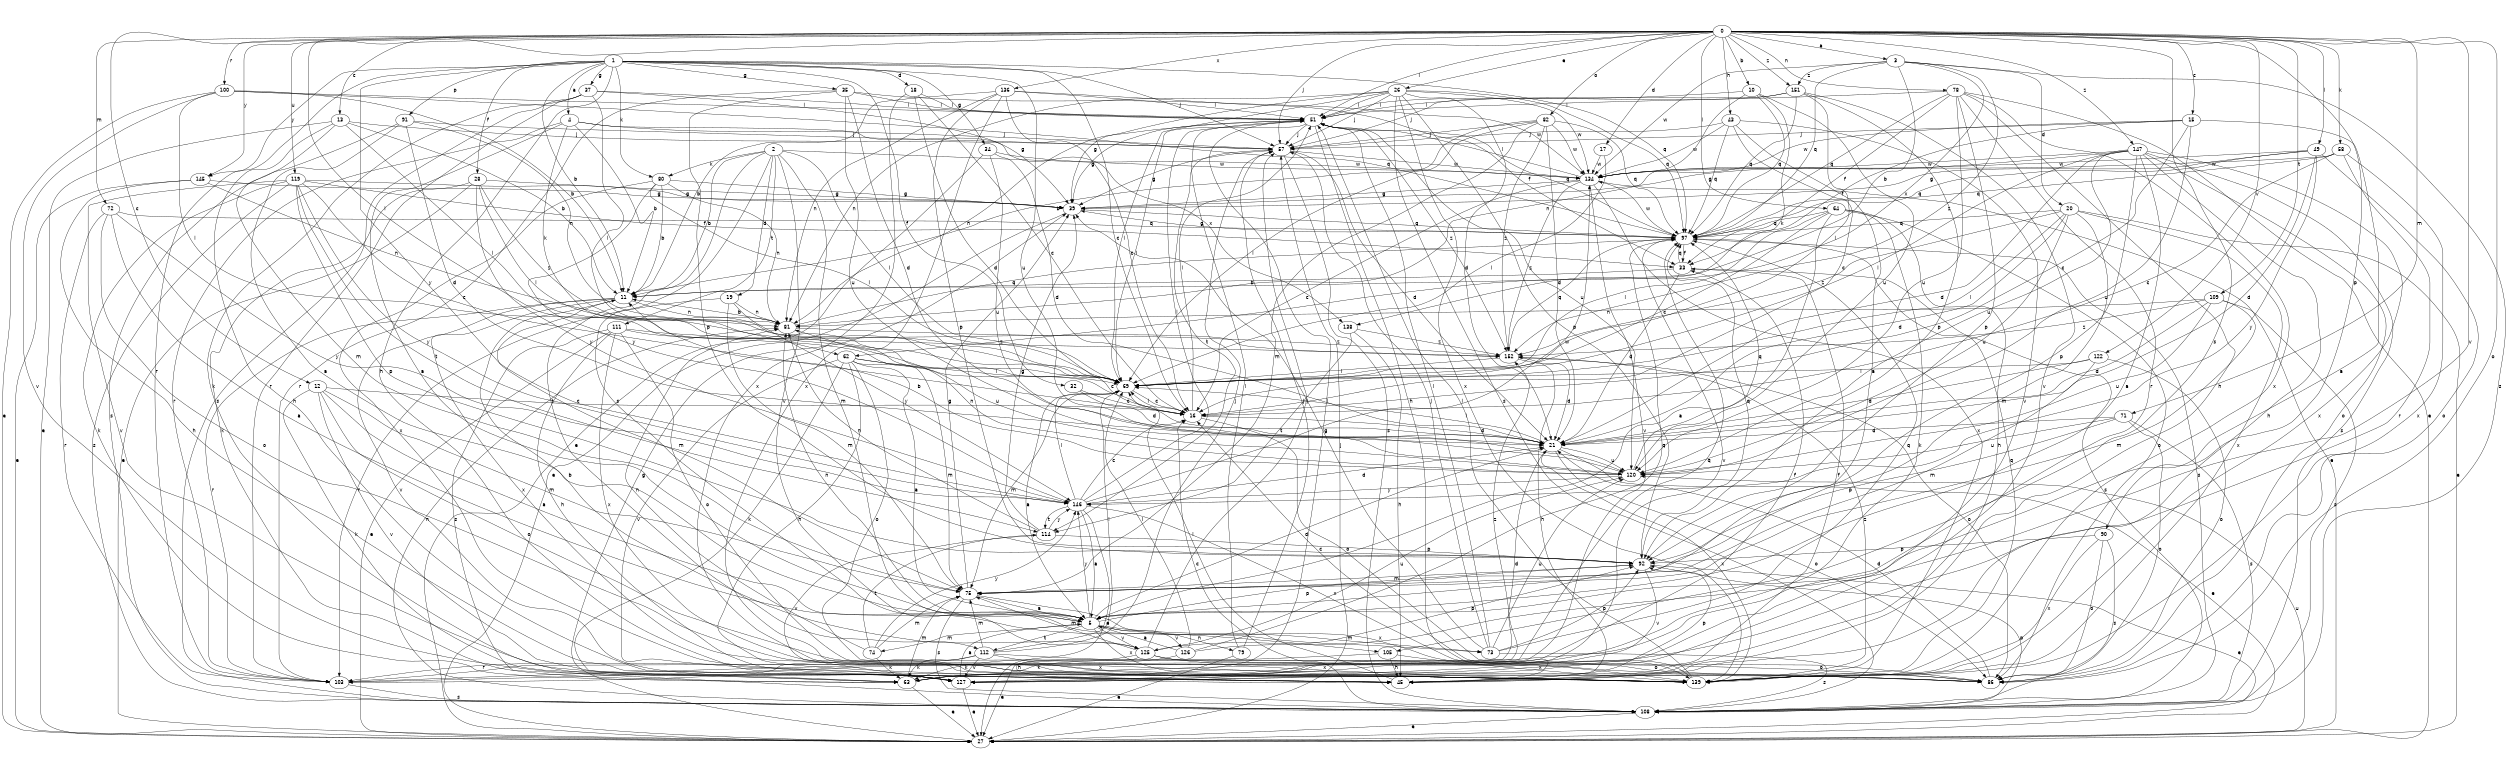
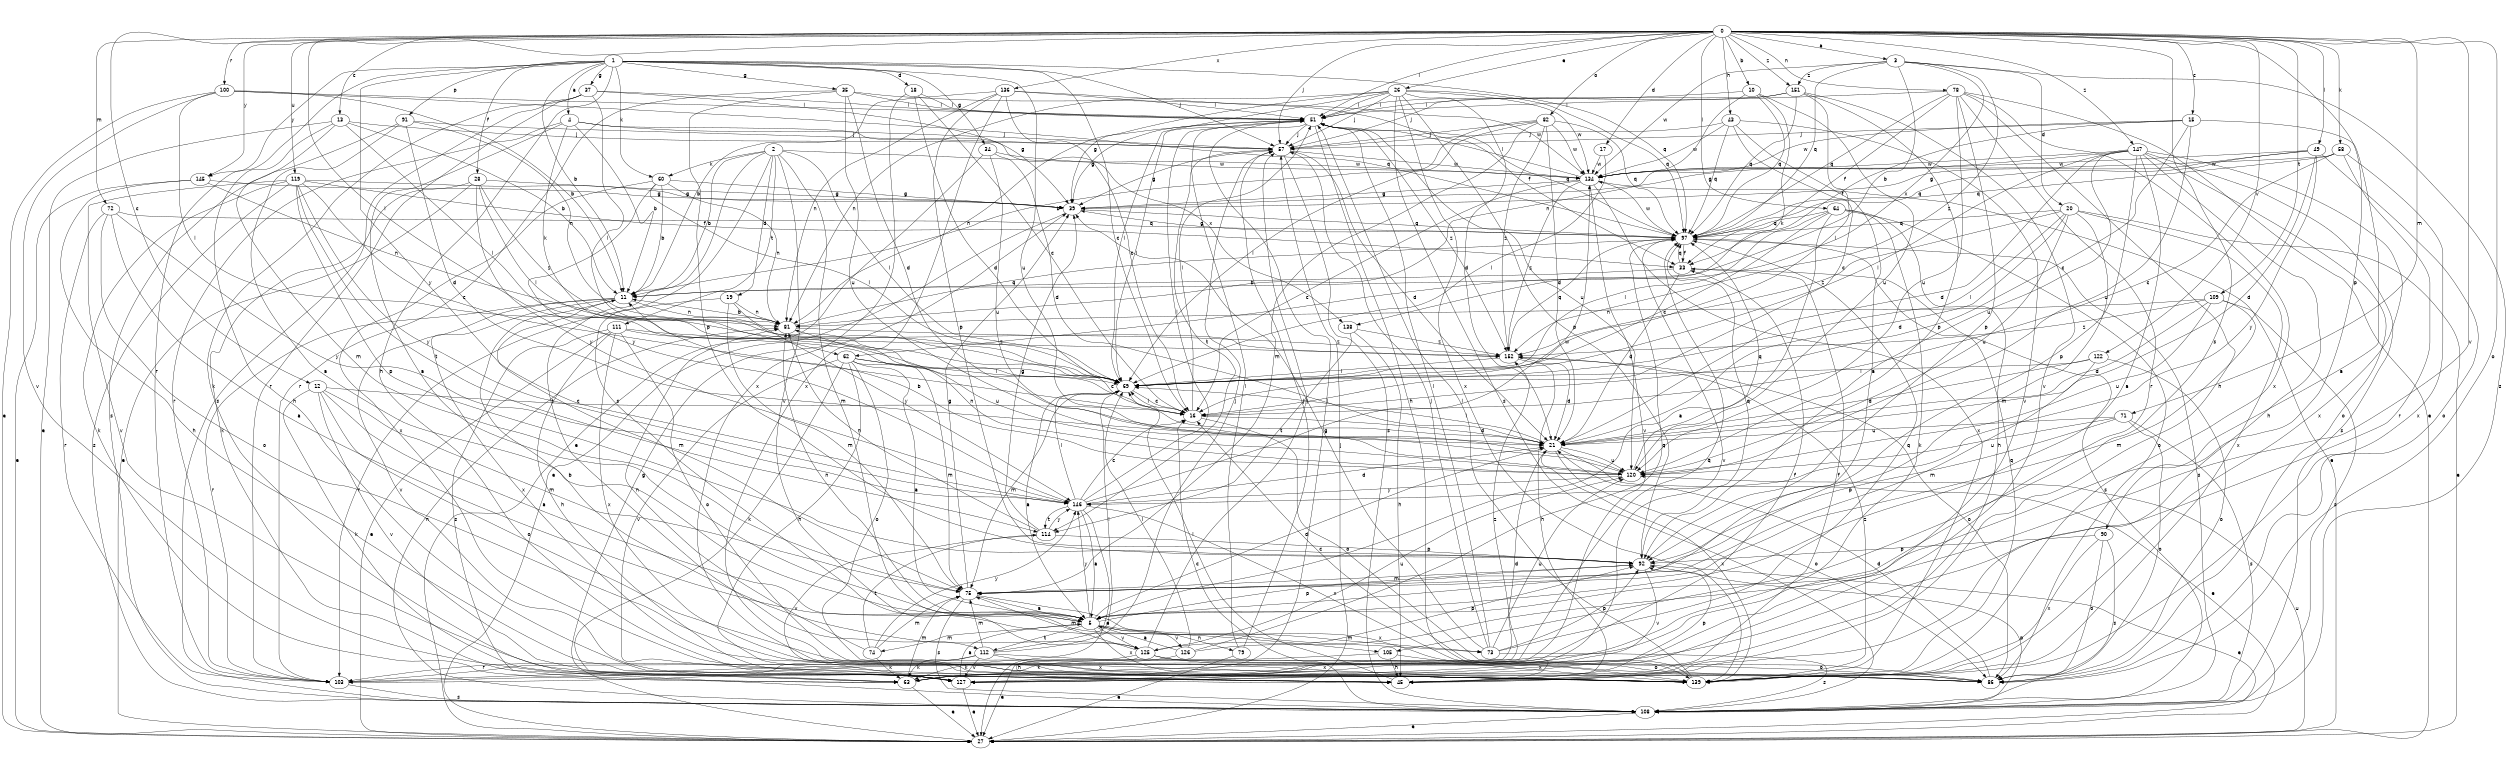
node "80": label "80" -> "60"
node "32": removed
edge "71" -> "21": label "d" -> "u"
